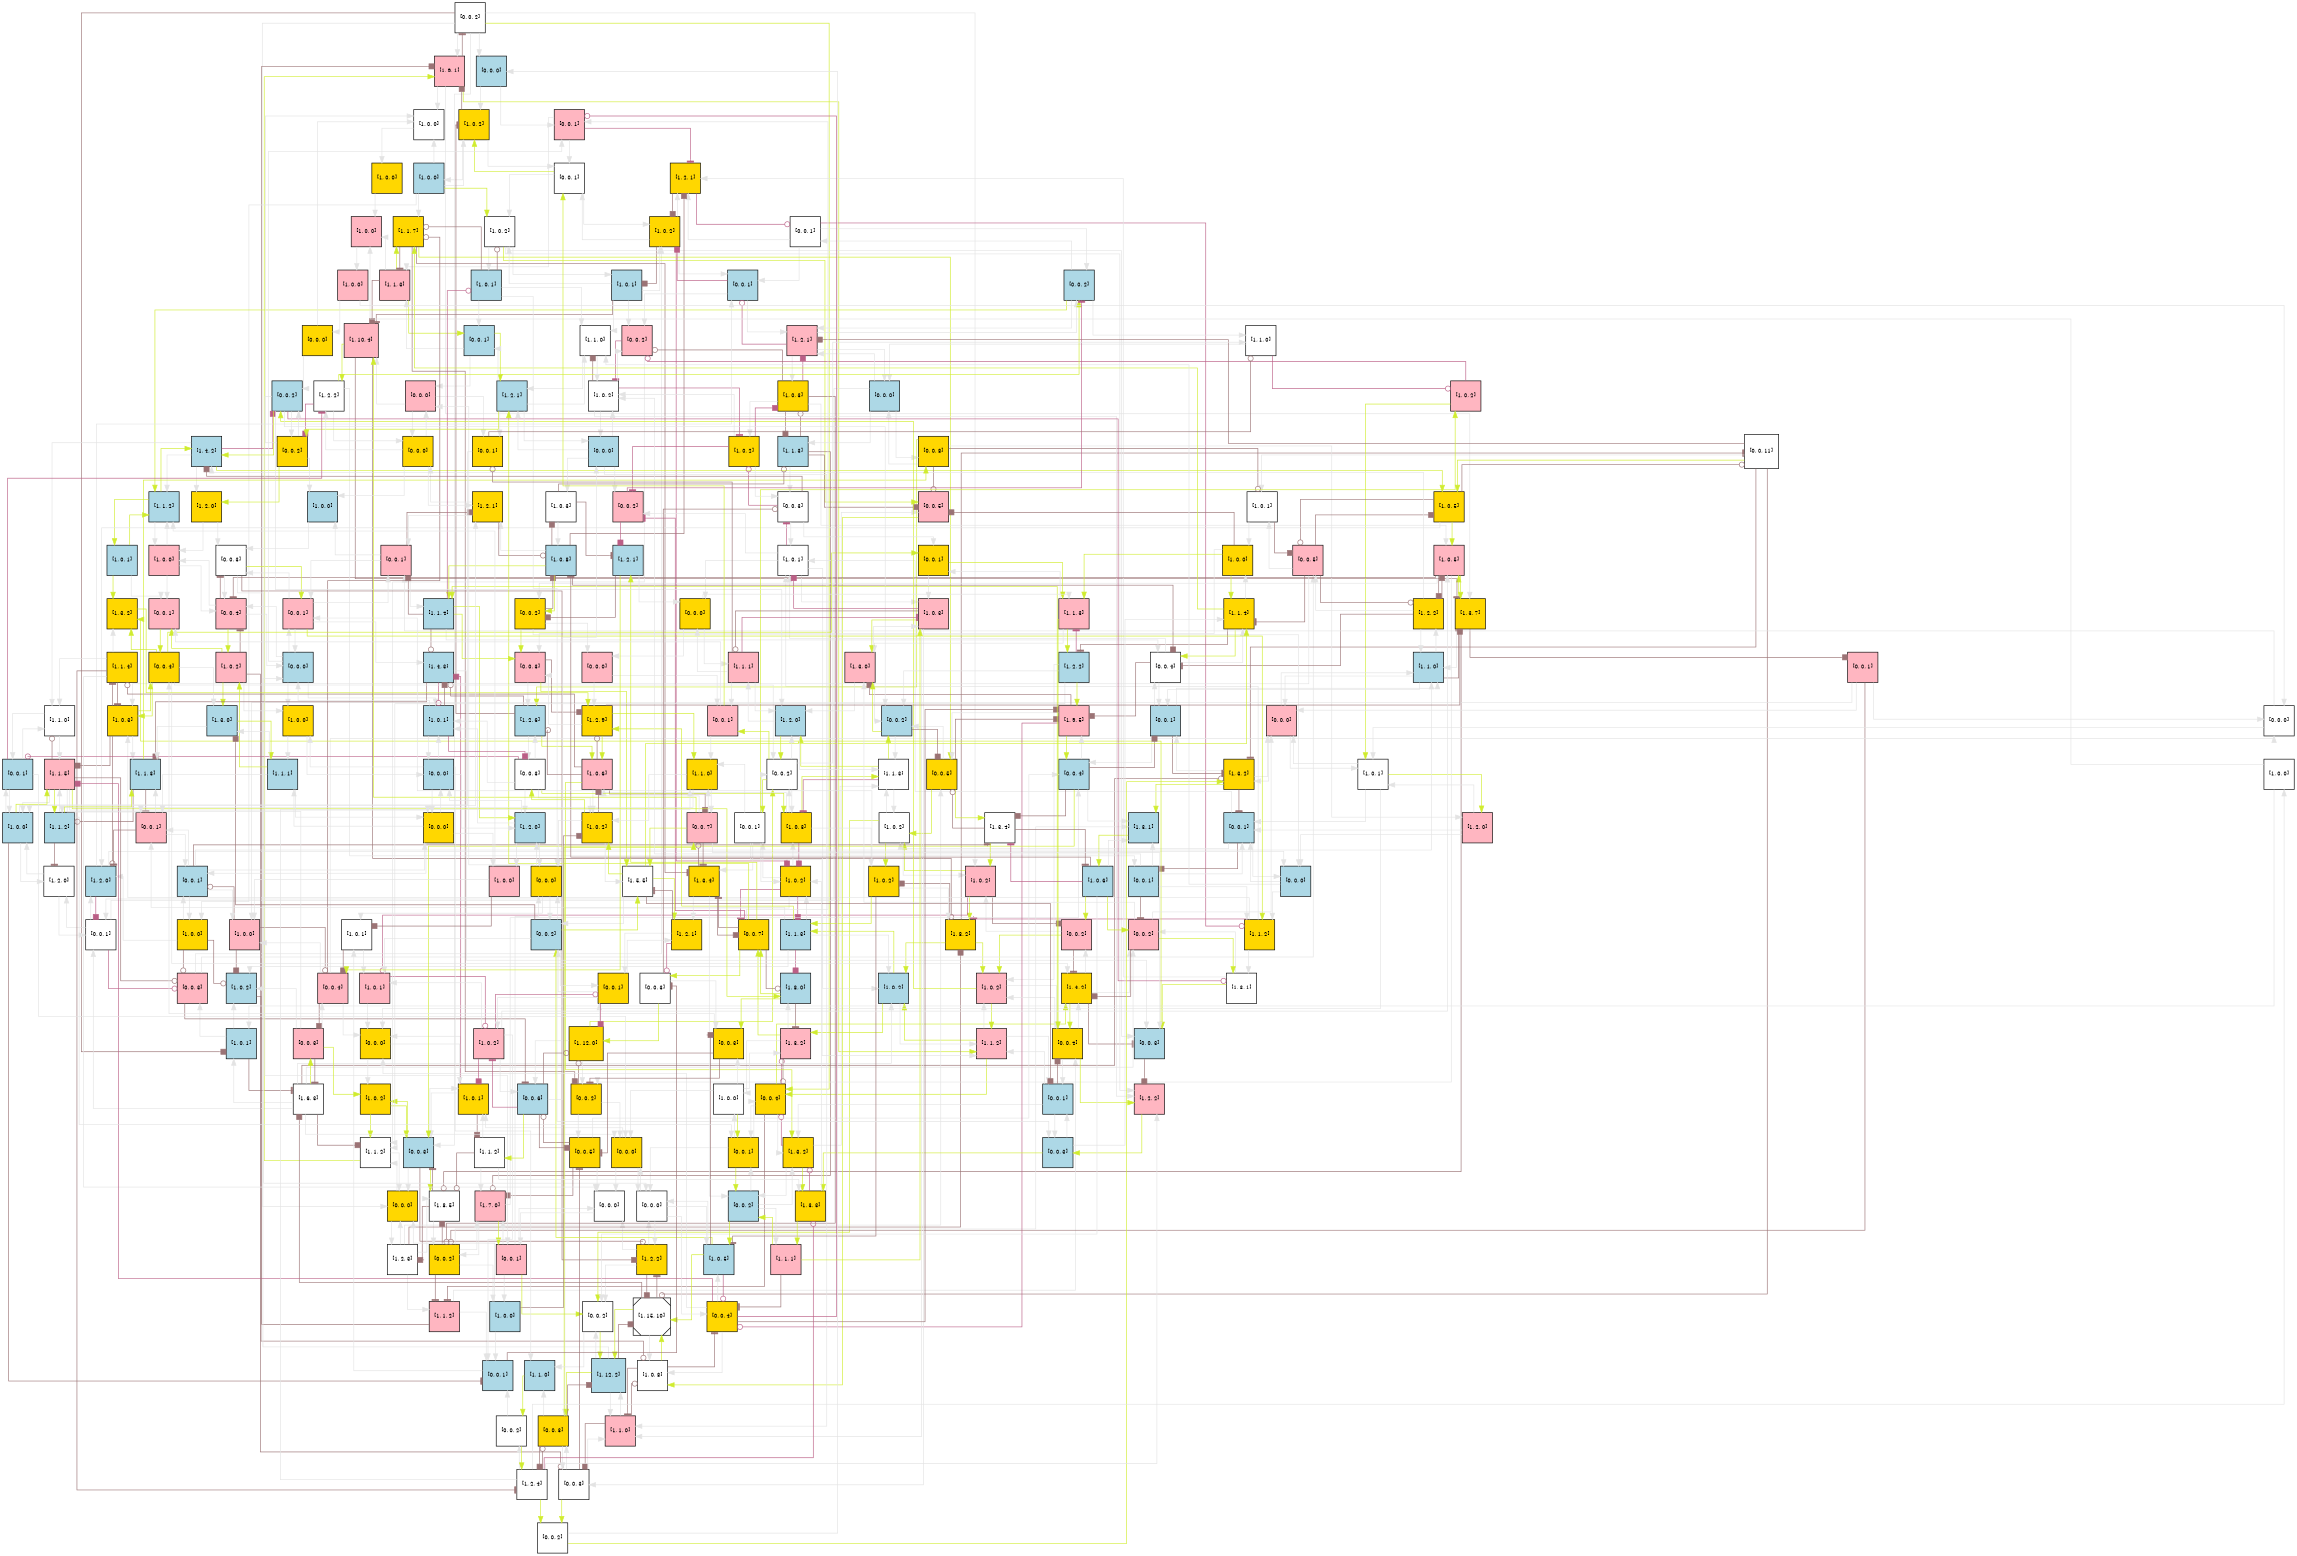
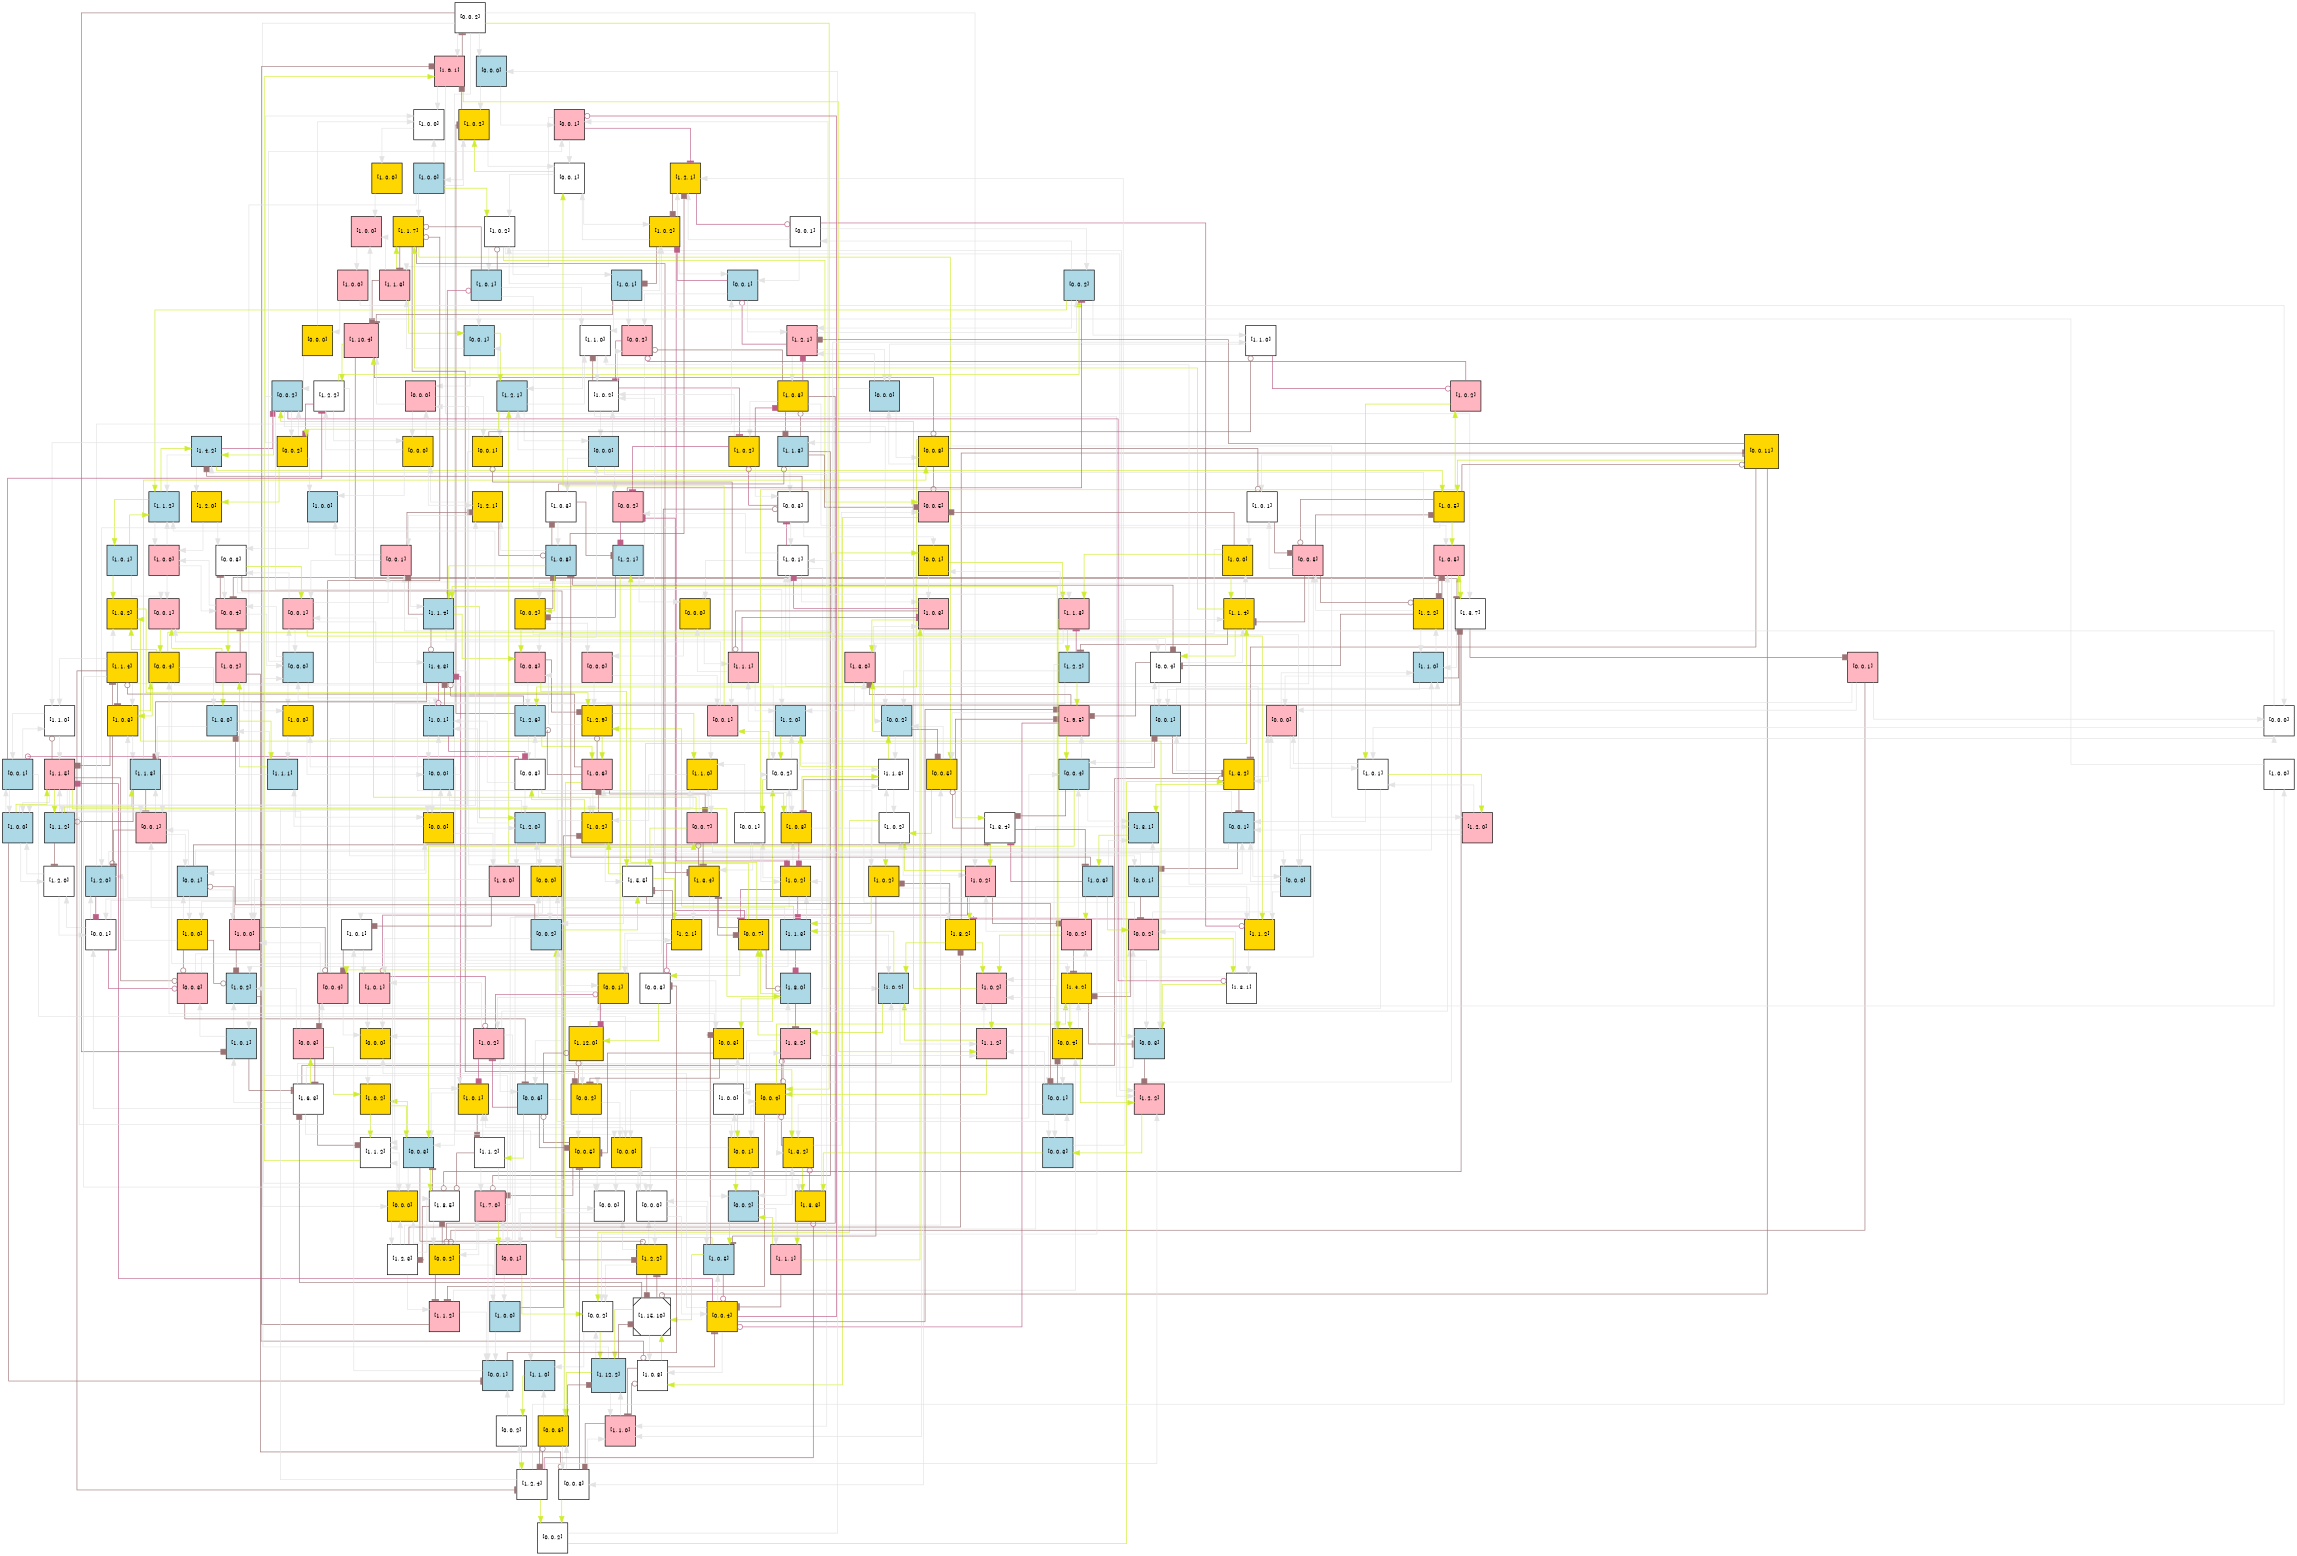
node "[0, 0, 11]": fillcolor white -> gold
node "[1, 3, 7]": fillcolor gold -> white
edge "[1, 10, 4]" -> "[1, 8, 2]": now "[1, 10, 4]" -> "[0, 0, 8]"
